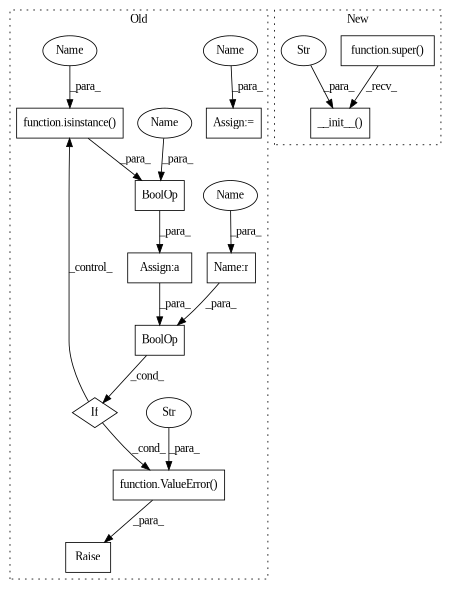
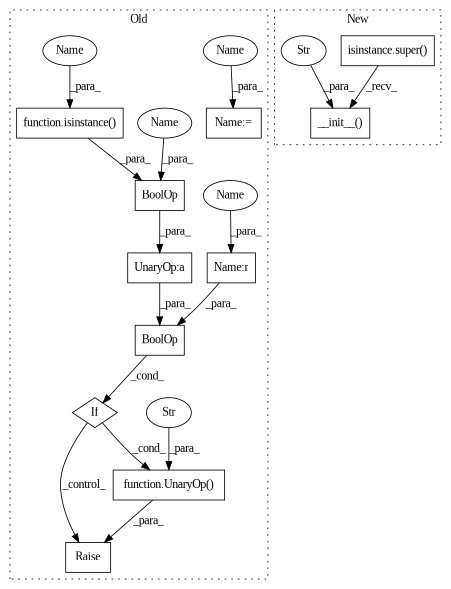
node "function.super()": label "function.super()" -> "isinstance.super()"
node "Assign:=": label "Assign:=" -> "Name:="
node "Assign:a": label "Assign:a" -> "UnaryOp:a"
edge "If" -> "function.isinstance()": now "If" -> "Raise"
node "function.ValueError()": label "function.ValueError()" -> "function.UnaryOp()"
